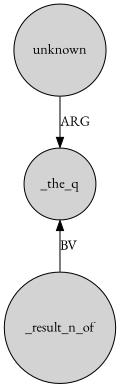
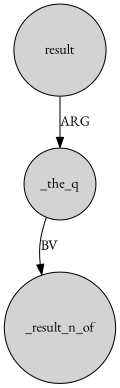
node "unknown": label "unknown" -> "result"
edge "_result_n_of" -> "_the_q": reversed
